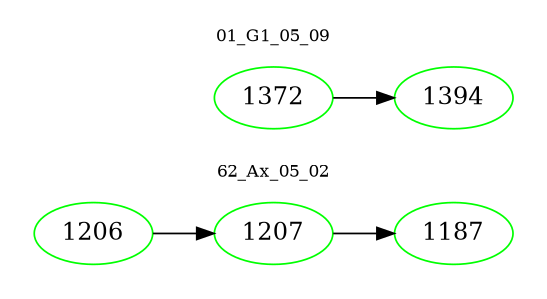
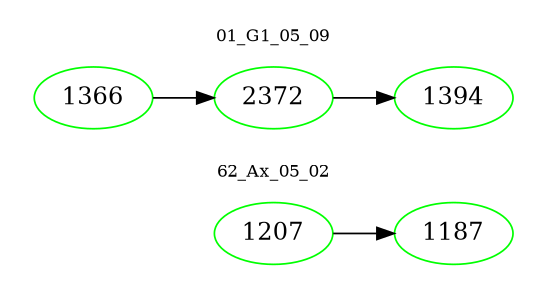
node "1366": added
node "1372": label "1372" -> "2372"
node "1206": removed
